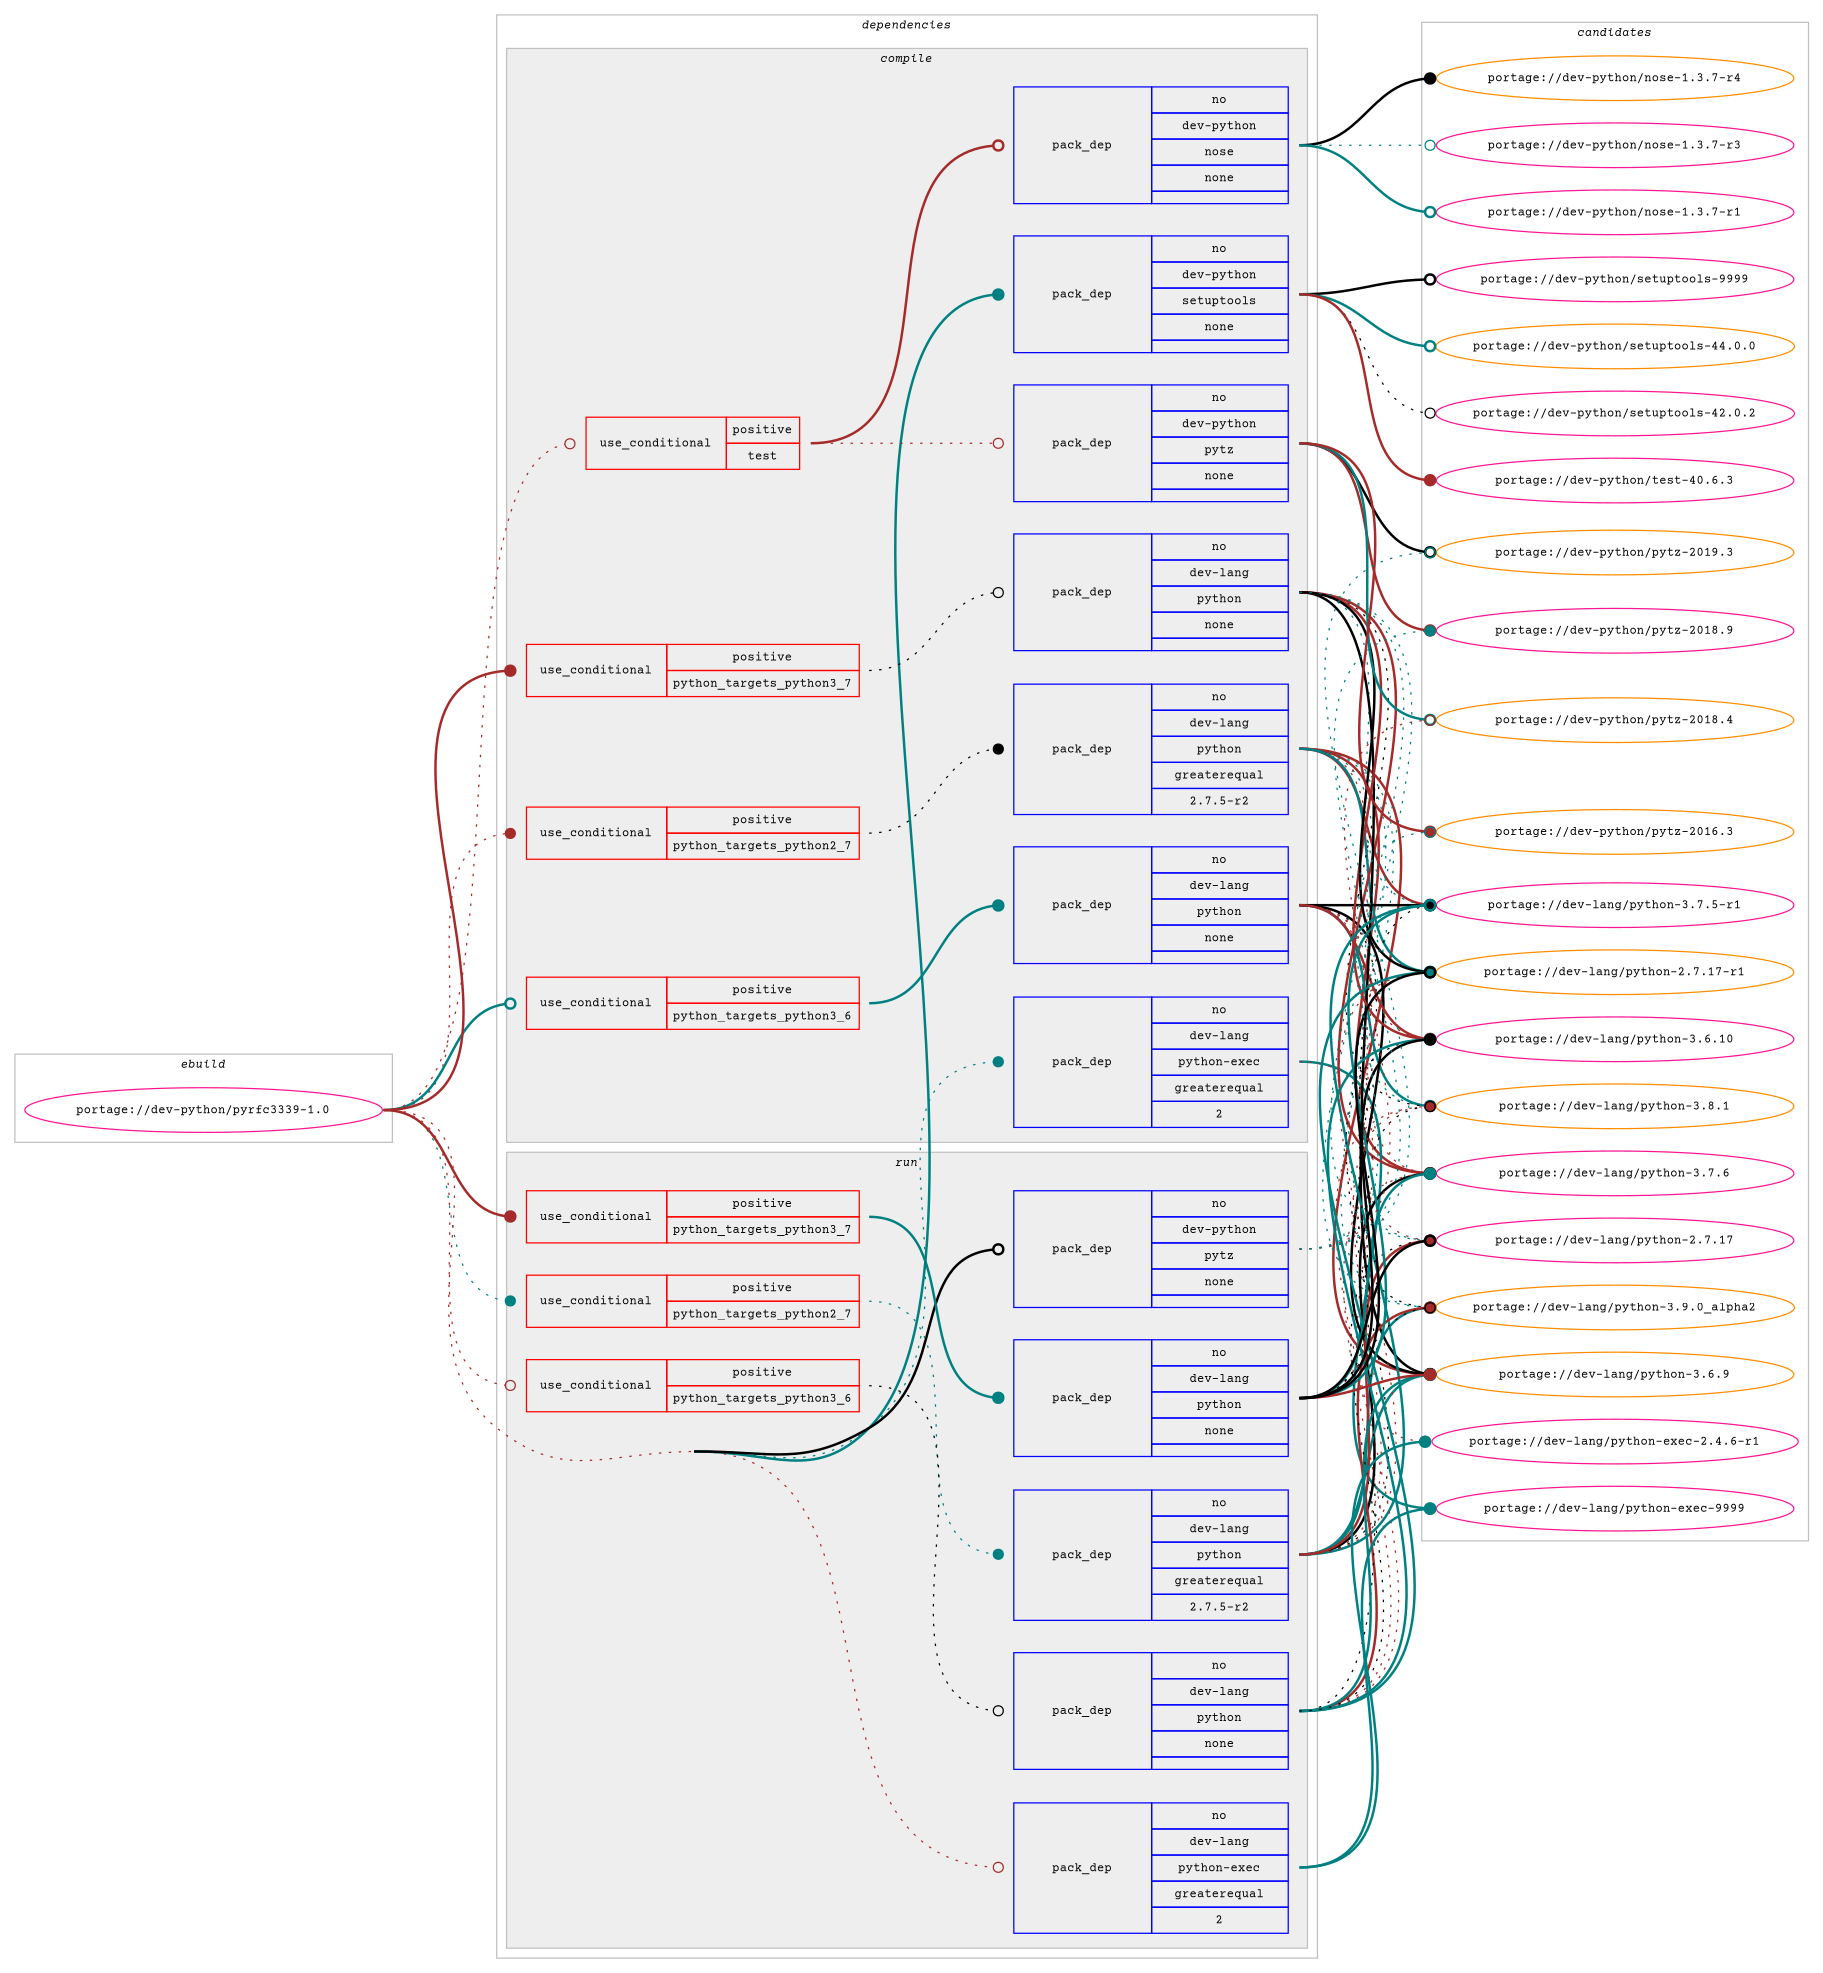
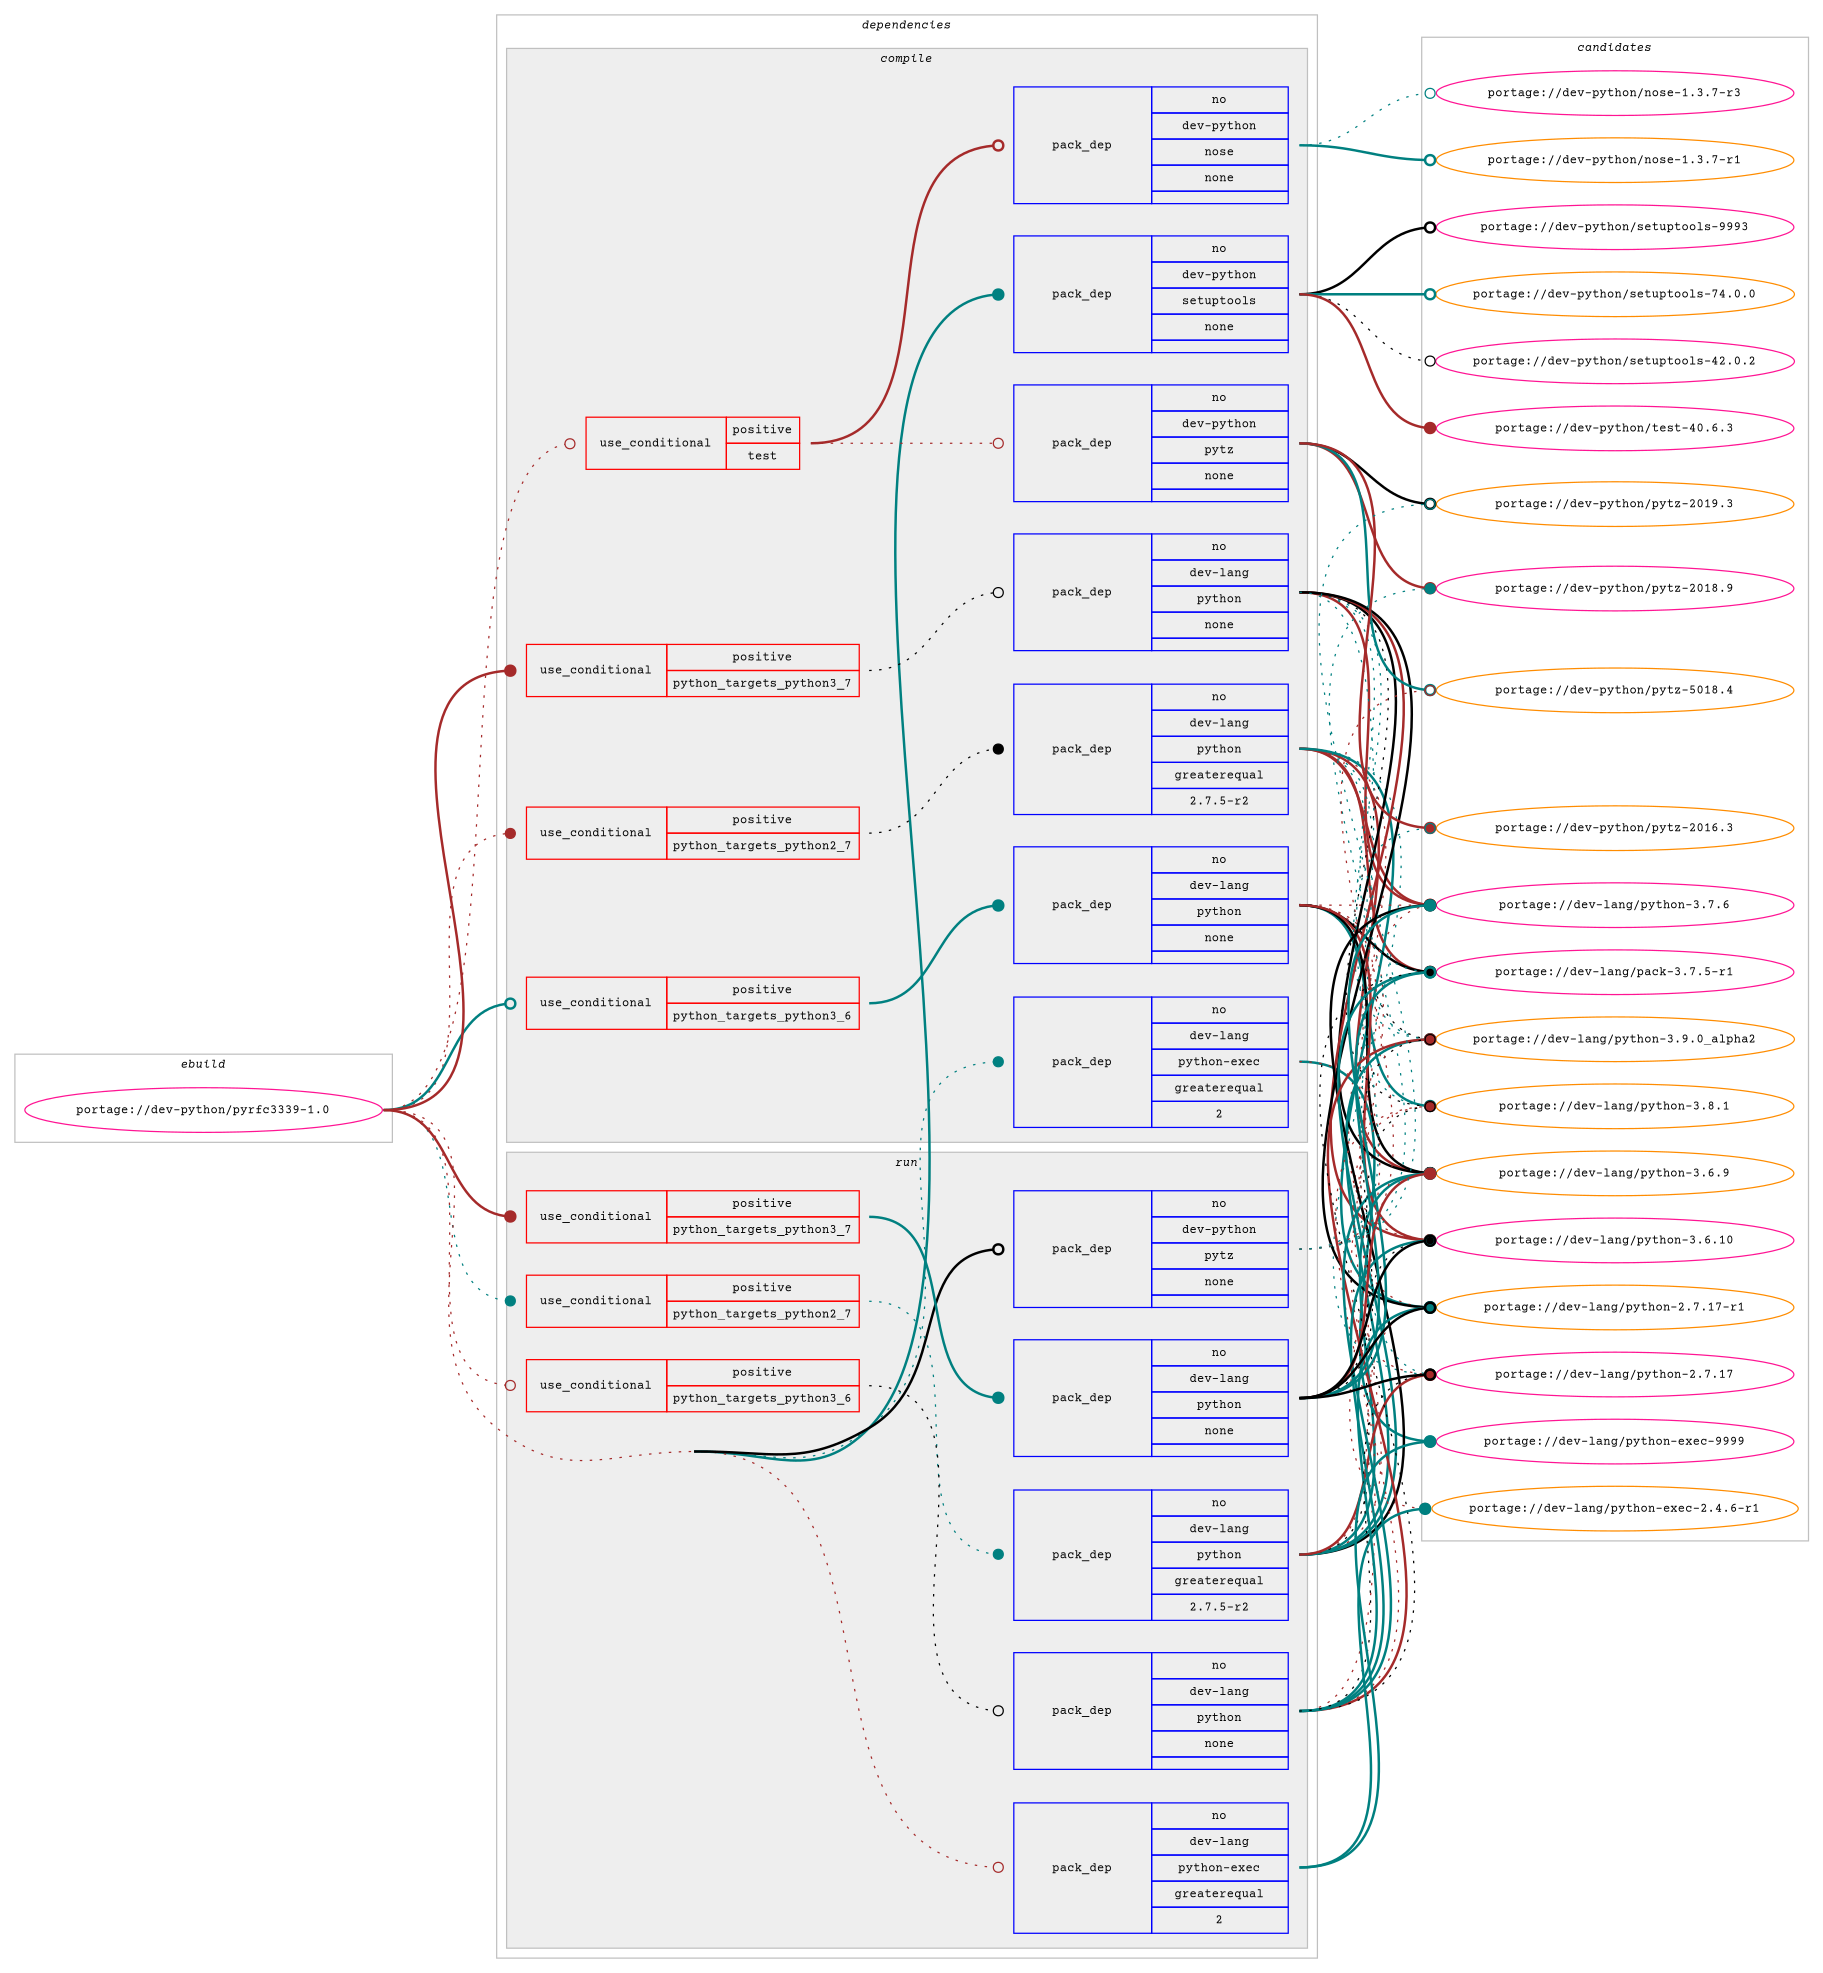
node "portage://dev-python/nose-1.3.7-r4": removed
node "portage://dev-python/nose-1.3.7-r1": color deeppink -> darkorange
node "portage://dev-python/setuptools-9999": label "portage://dev-python/setuptools-9999" -> "portage://dev-python/setuptools-9993"
node "portage://dev-python/setuptools-44.0.0": label "portage://dev-python/setuptools-44.0.0" -> "portage://dev-python/setuptools-74.0.0"
node "portage://dev-python/pytz-2018.4": label "portage://dev-python/pytz-2018.4" -> "portage://dev-python/pytz-5018.4"
node "portage://dev-lang/python-3.7.5-r1": label "portage://dev-lang/python-3.7.5-r1" -> "portage://dev-lang/pack-3.7.5-r1"
node "portage://dev-lang/python-exec-2.4.6-r1": color deeppink -> darkorange
